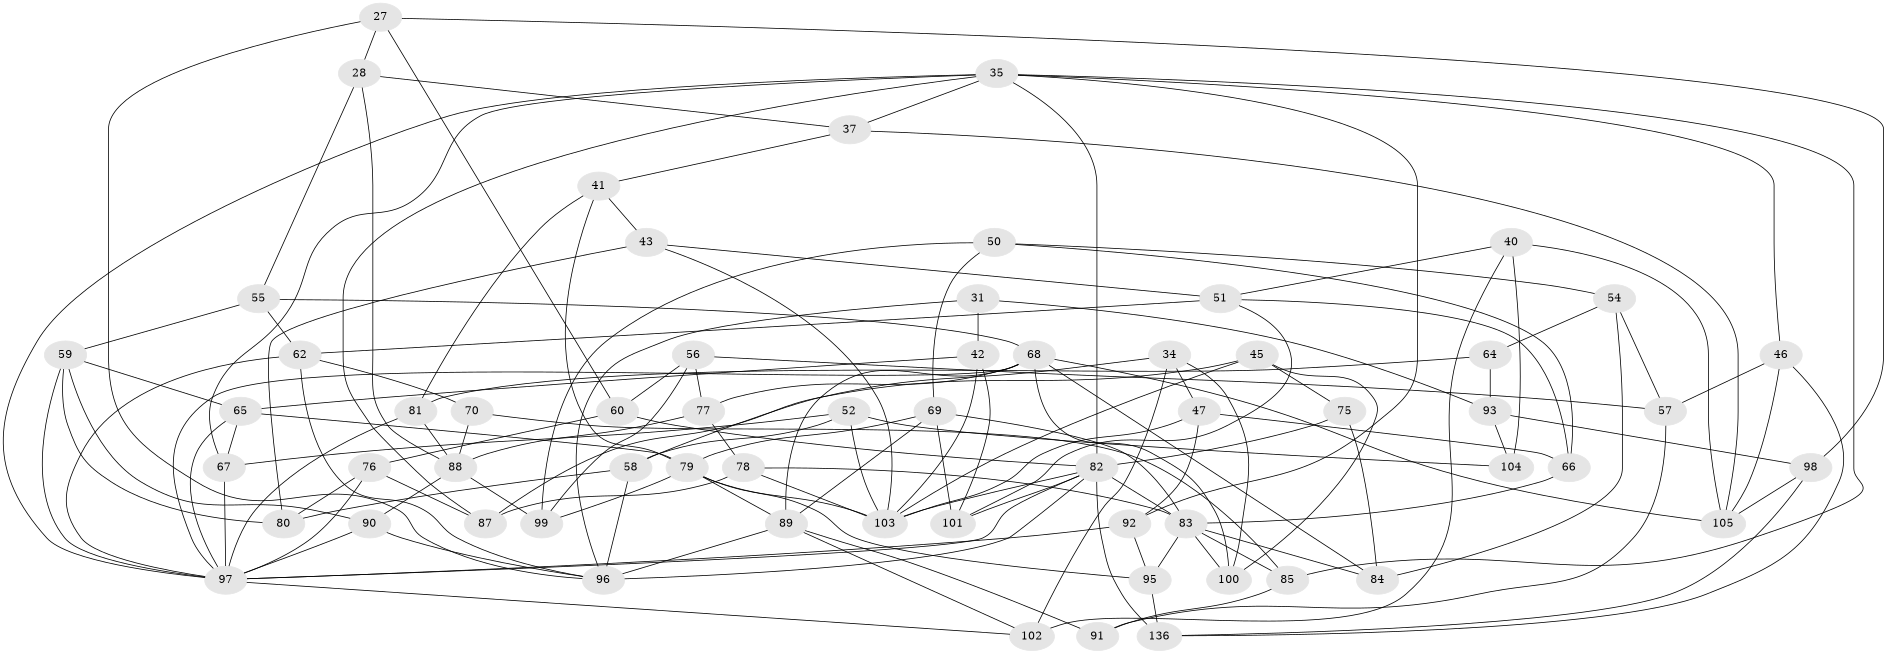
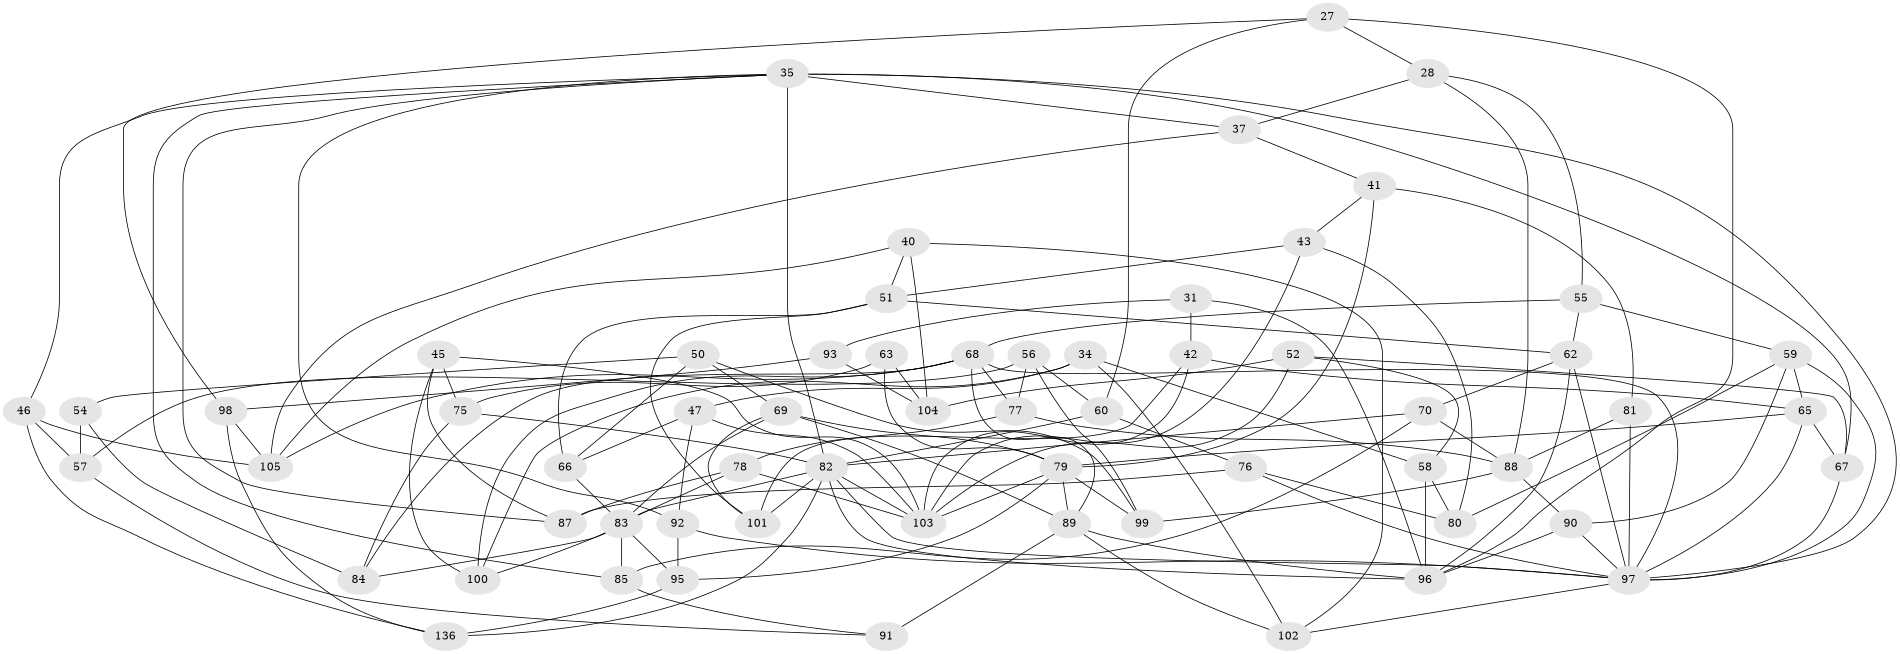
node "63": added
node "64": removed
edge "70" -- "82": added
